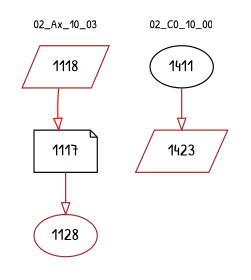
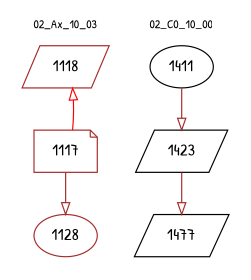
edge "1118" -> "1117": reversed
node "1117": color black -> brown
node "1423": color brown -> black
node "1477": added
